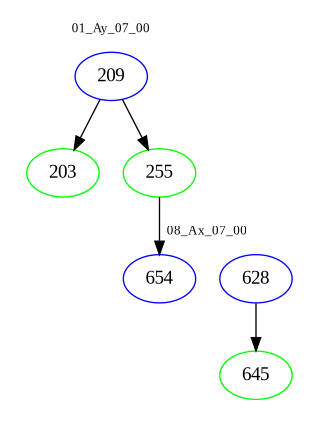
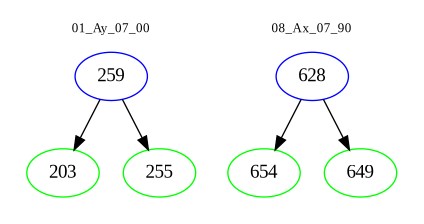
node "209": label "209" -> "259"
edge "255" -> "654": now "628" -> "654"
cluster "08_Ax_07_00": label "08_Ax_07_00" -> "08_Ax_07_90"
node "654": color blue -> green
node "645": label "645" -> "649"
